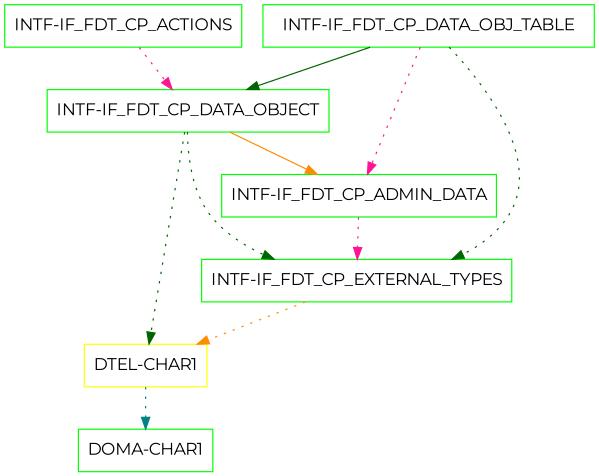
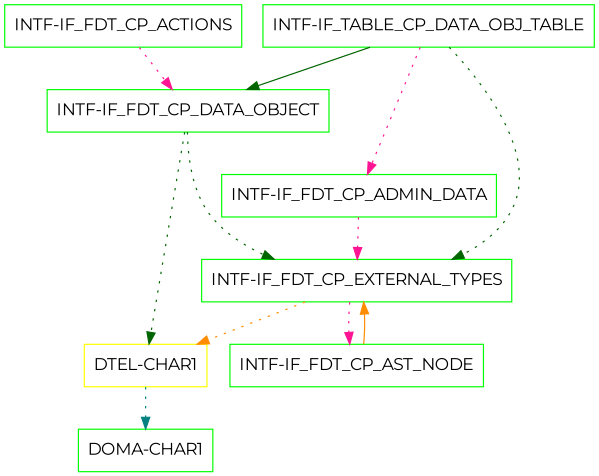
node "INTF-IF_FDT_CP_DATA_OBJ_TABLE": label "INTF-IF_FDT_CP_DATA_OBJ_TABLE" -> "INTF-IF_TABLE_CP_DATA_OBJ_TABLE"
edge "INTF-IF_FDT_CP_DATA_OBJECT" -> "INTF-IF_FDT_CP_ADMIN_DATA": removed
node "INTF-IF_FDT_CP_AST_NODE": added
